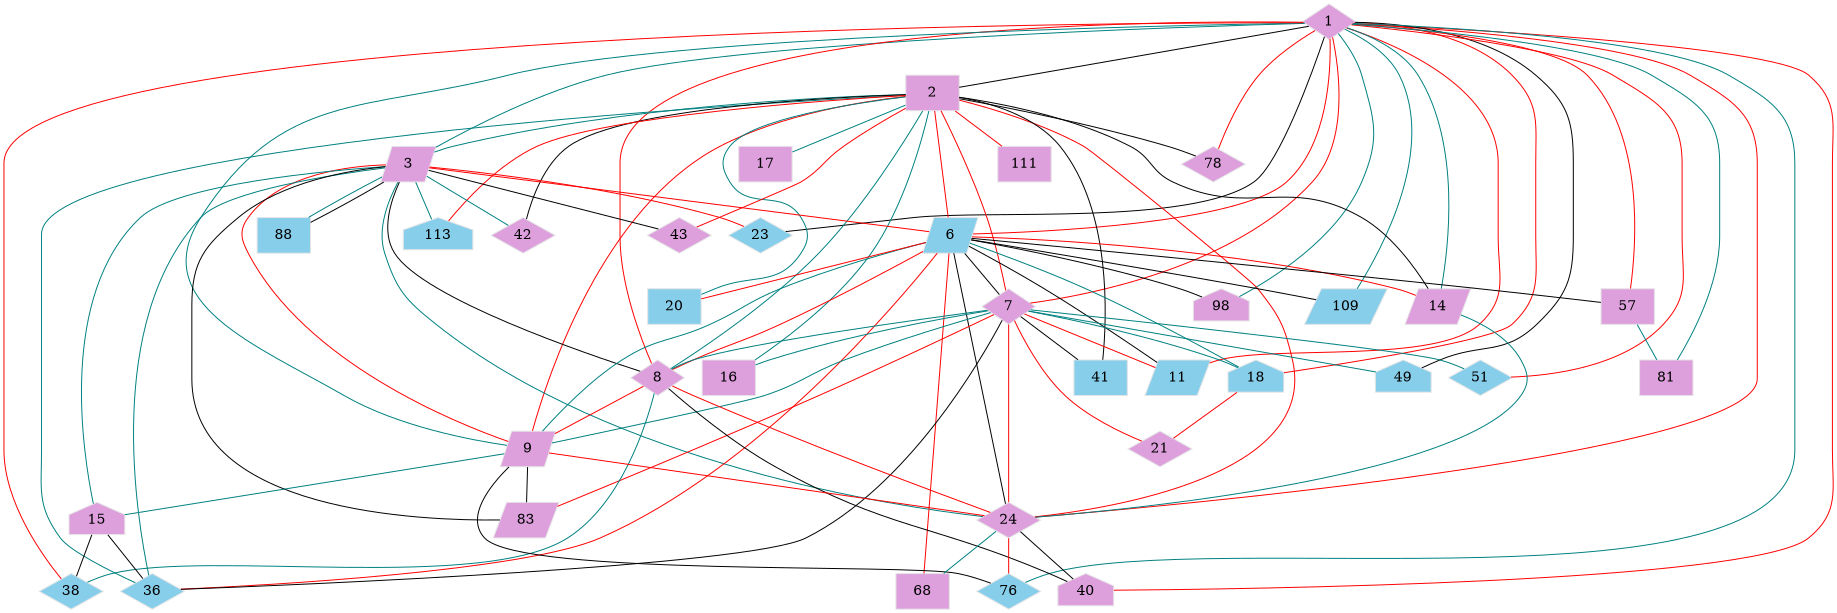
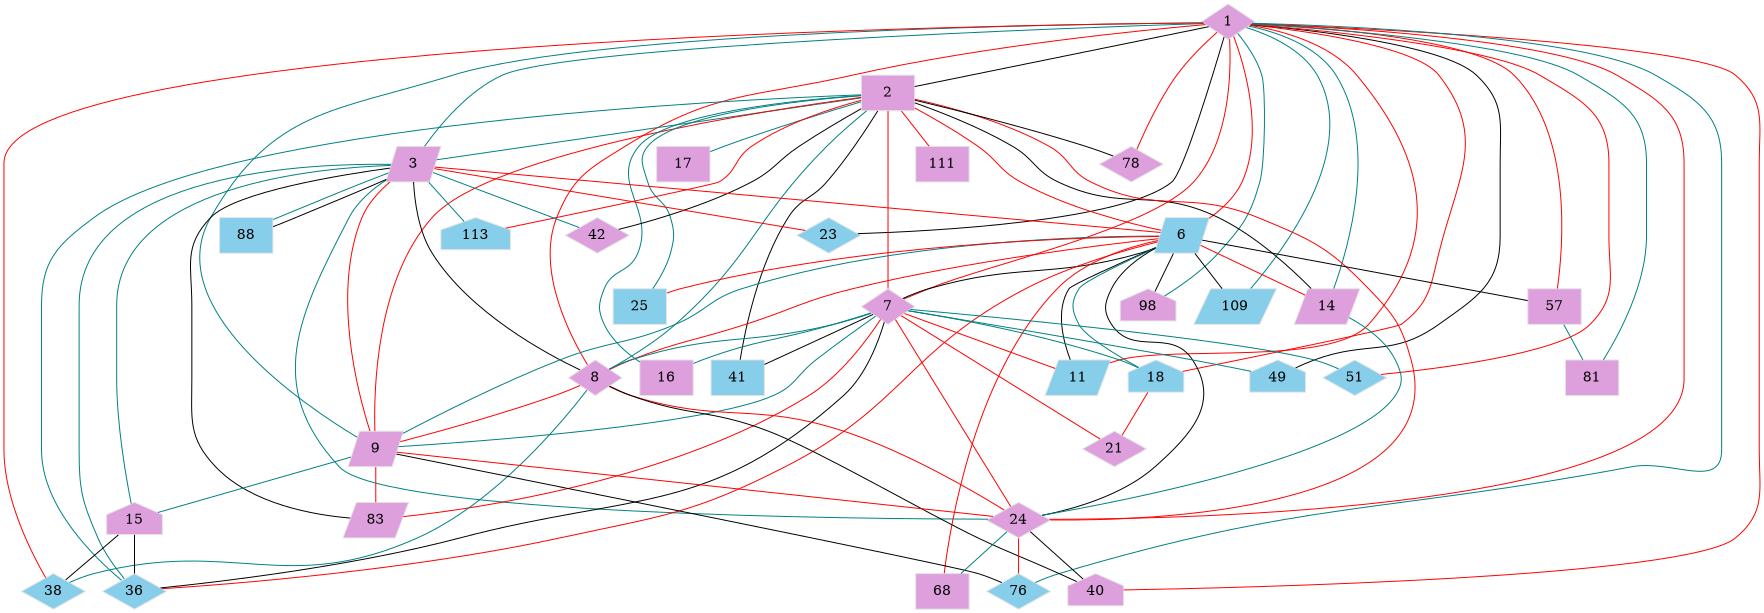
node "43": removed
node "20": label "20" -> "25"
edge "9" -- "83": color black -> red
